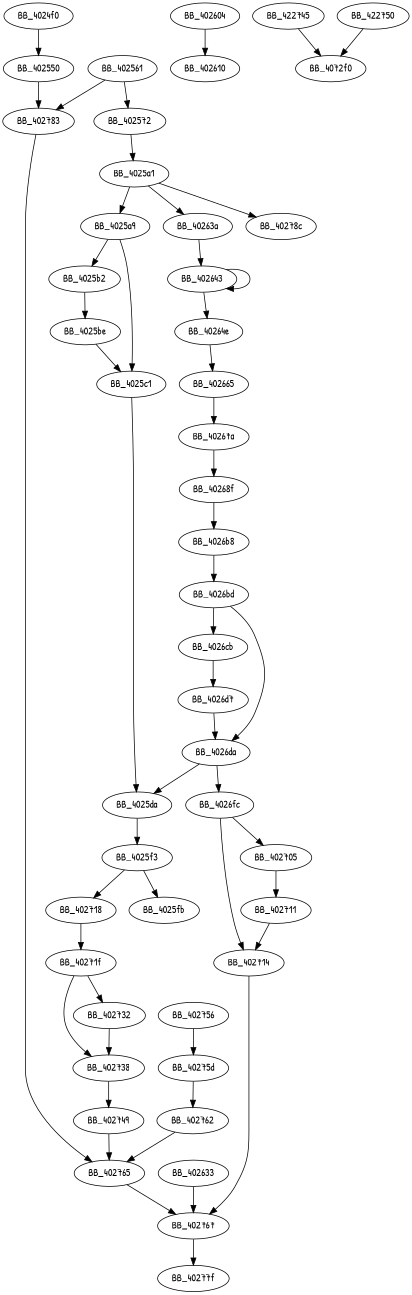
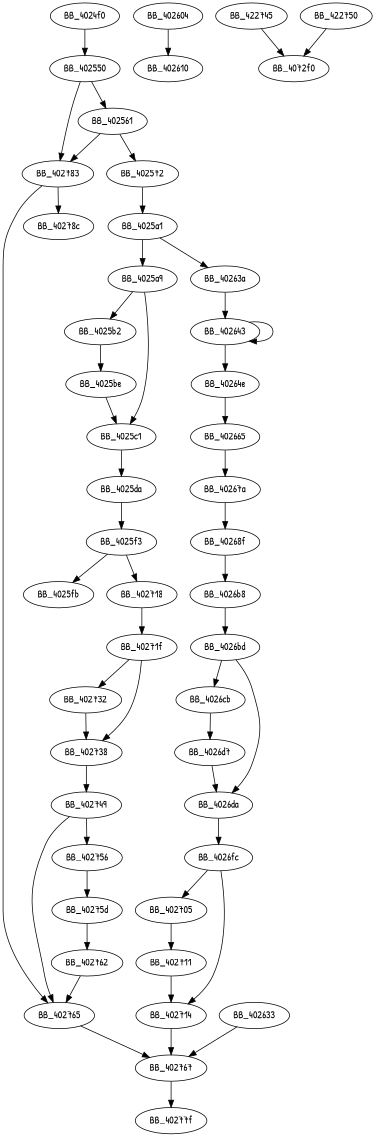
edge "BB_402550" -> "BB_402561": added
edge "BB_4025a1" -> "BB_40278c": now "BB_402783" -> "BB_40278c"
edge "BB_4026da" -> "BB_4025da": removed
edge "BB_402749" -> "BB_402756": added
